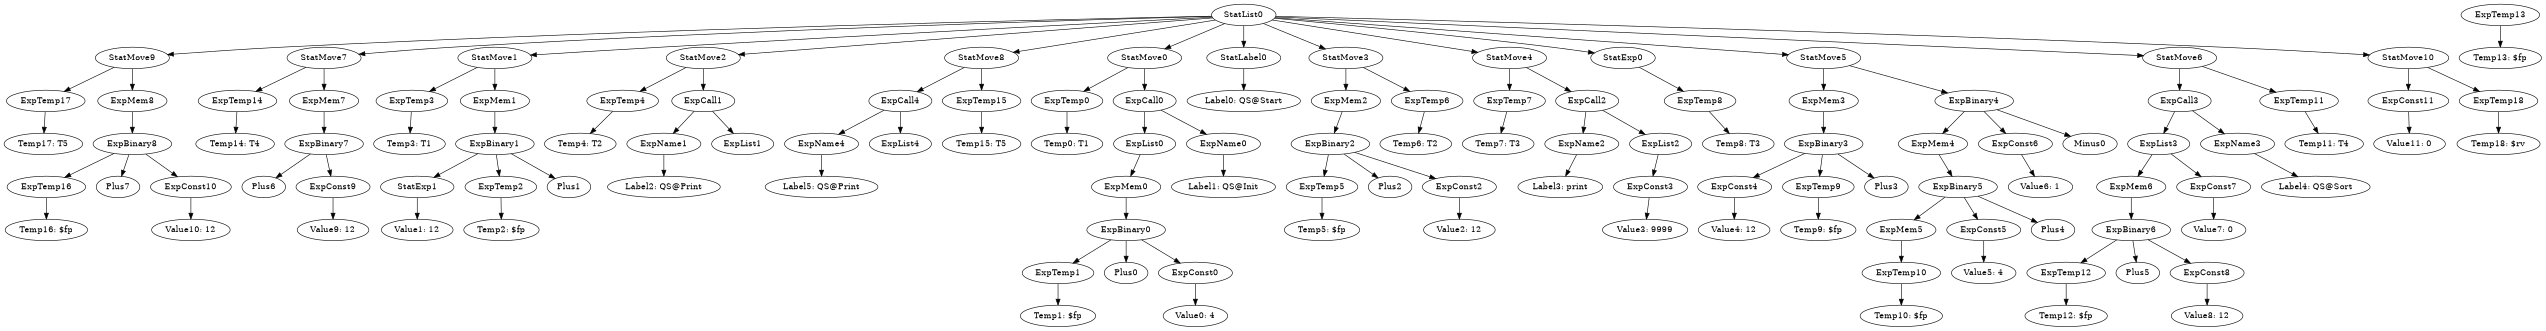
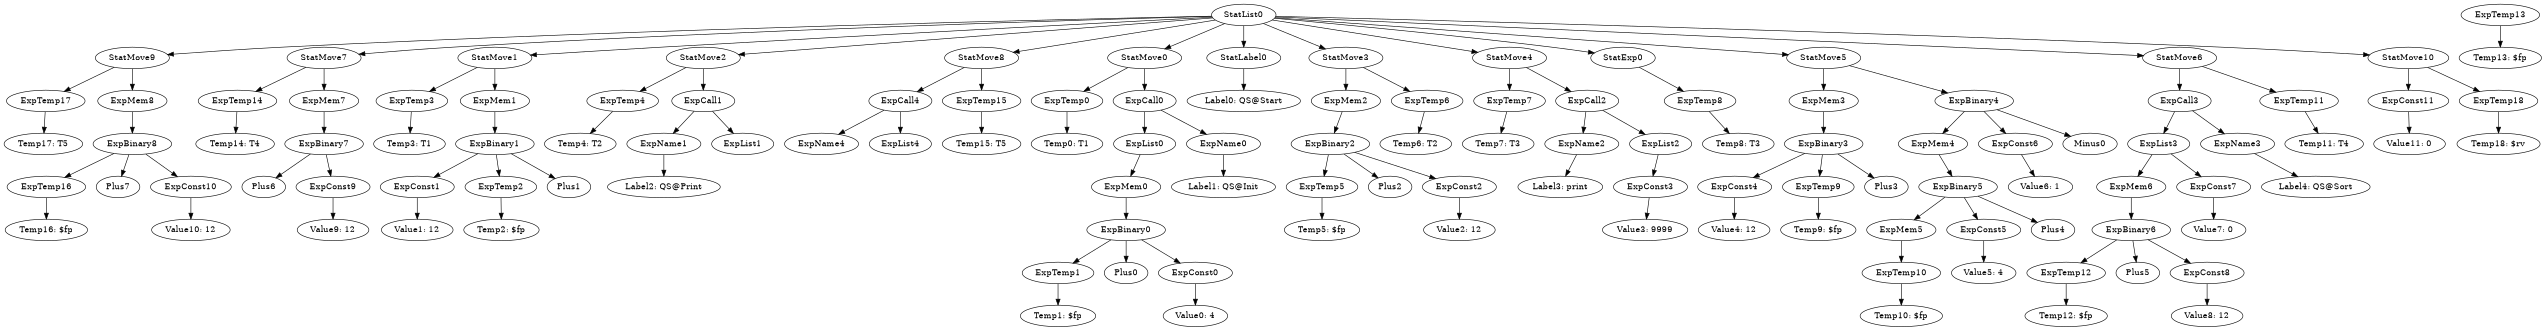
node "StatExp1": label "StatExp1" -> "ExpConst1"
node "Label5: QS@Print": removed
